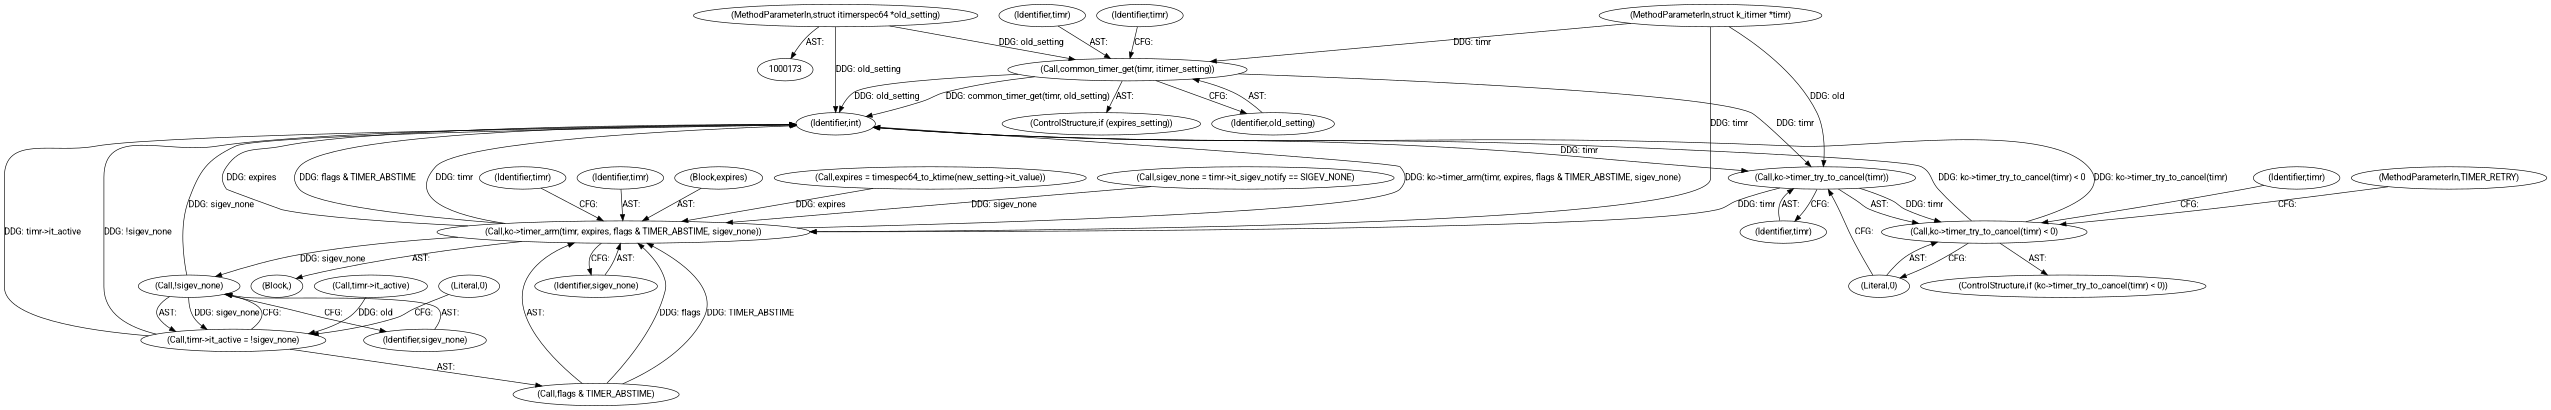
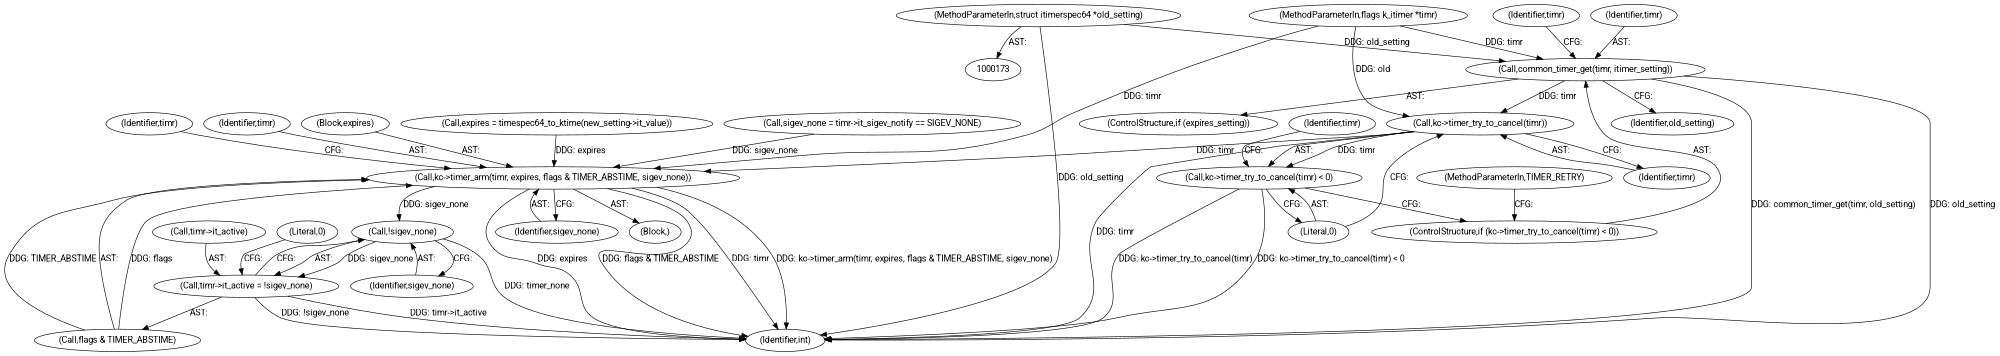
node "(MethodParameterIn,struct k_itimer *timr)": label "(MethodParameterIn,struct k_itimer *timr)" -> "(MethodParameterIn,flags k_itimer *timr)"
edge "(Identifier,old_setting)" -> "(Call,common_timer_get(timr, itimer_setting))": now "(ControlStructure,if (kc->timer_try_to_cancel(timr) < 0))" -> "(Call,common_timer_get(timr, itimer_setting))"
edge "(Identifier,int)" -> "(Call,kc->timer_try_to_cancel(timr))": reversed
edge "(Call,!sigev_none)" -> "(Identifier,int)": label "DDG: sigev_none" -> "DDG: timer_none"
edge "(MethodParameterIn,TIMER_RETRY)" -> "(Call,kc->timer_try_to_cancel(timr) < 0)": now "(MethodParameterIn,TIMER_RETRY)" -> "(ControlStructure,if (kc->timer_try_to_cancel(timr) < 0))"
edge "(Call,kc->timer_try_to_cancel(timr) < 0)" -> "(ControlStructure,if (kc->timer_try_to_cancel(timr) < 0))": label "AST: " -> "CFG: "
edge "(Call,timr->it_active)" -> "(Call,timr->it_active = !sigev_none)": label "DDG: old" -> "AST: "
